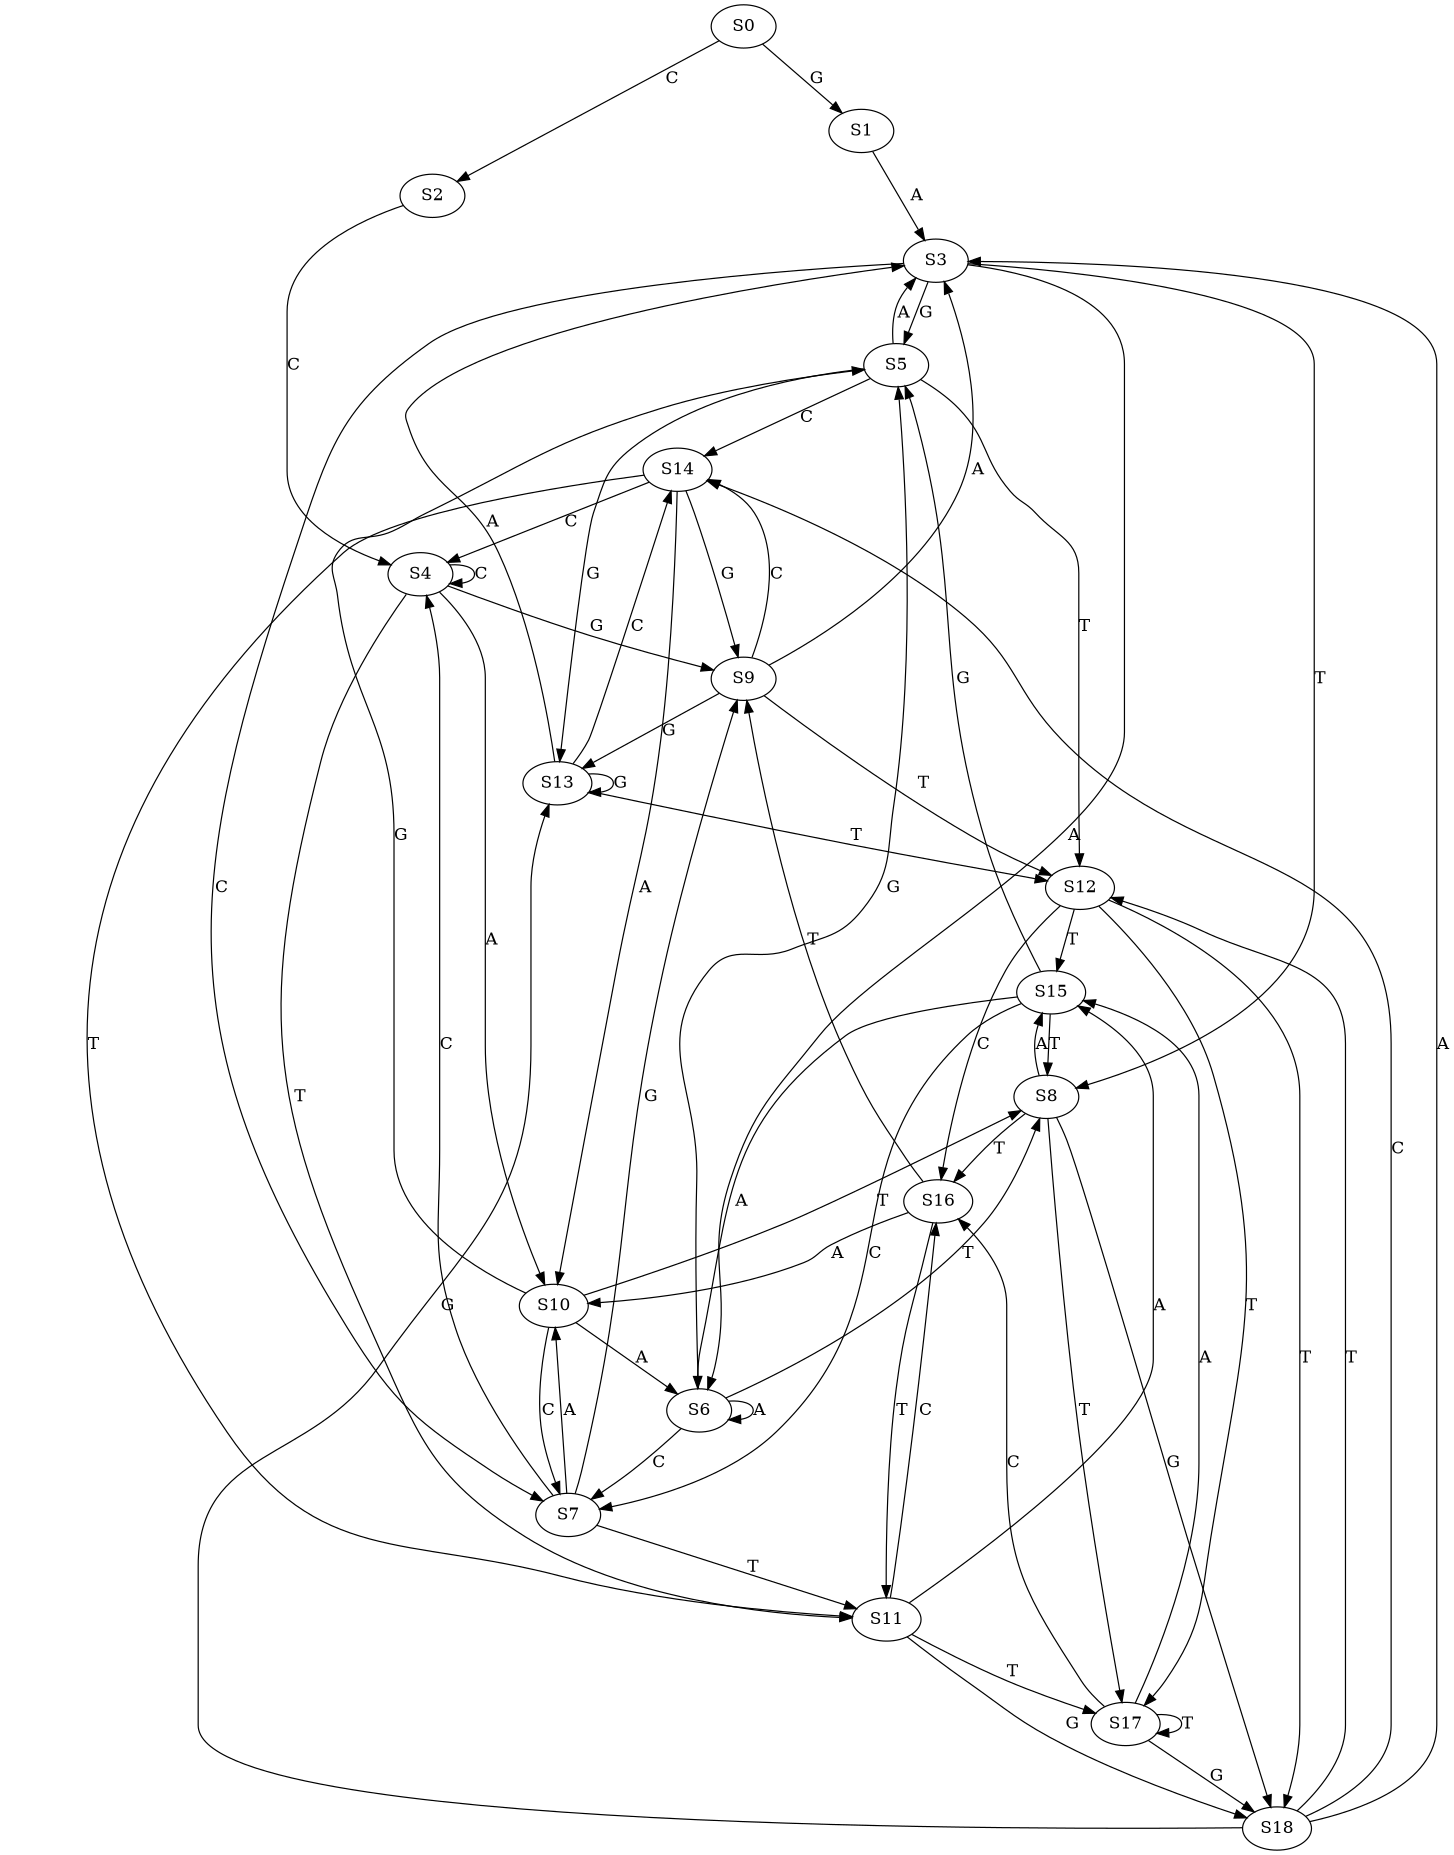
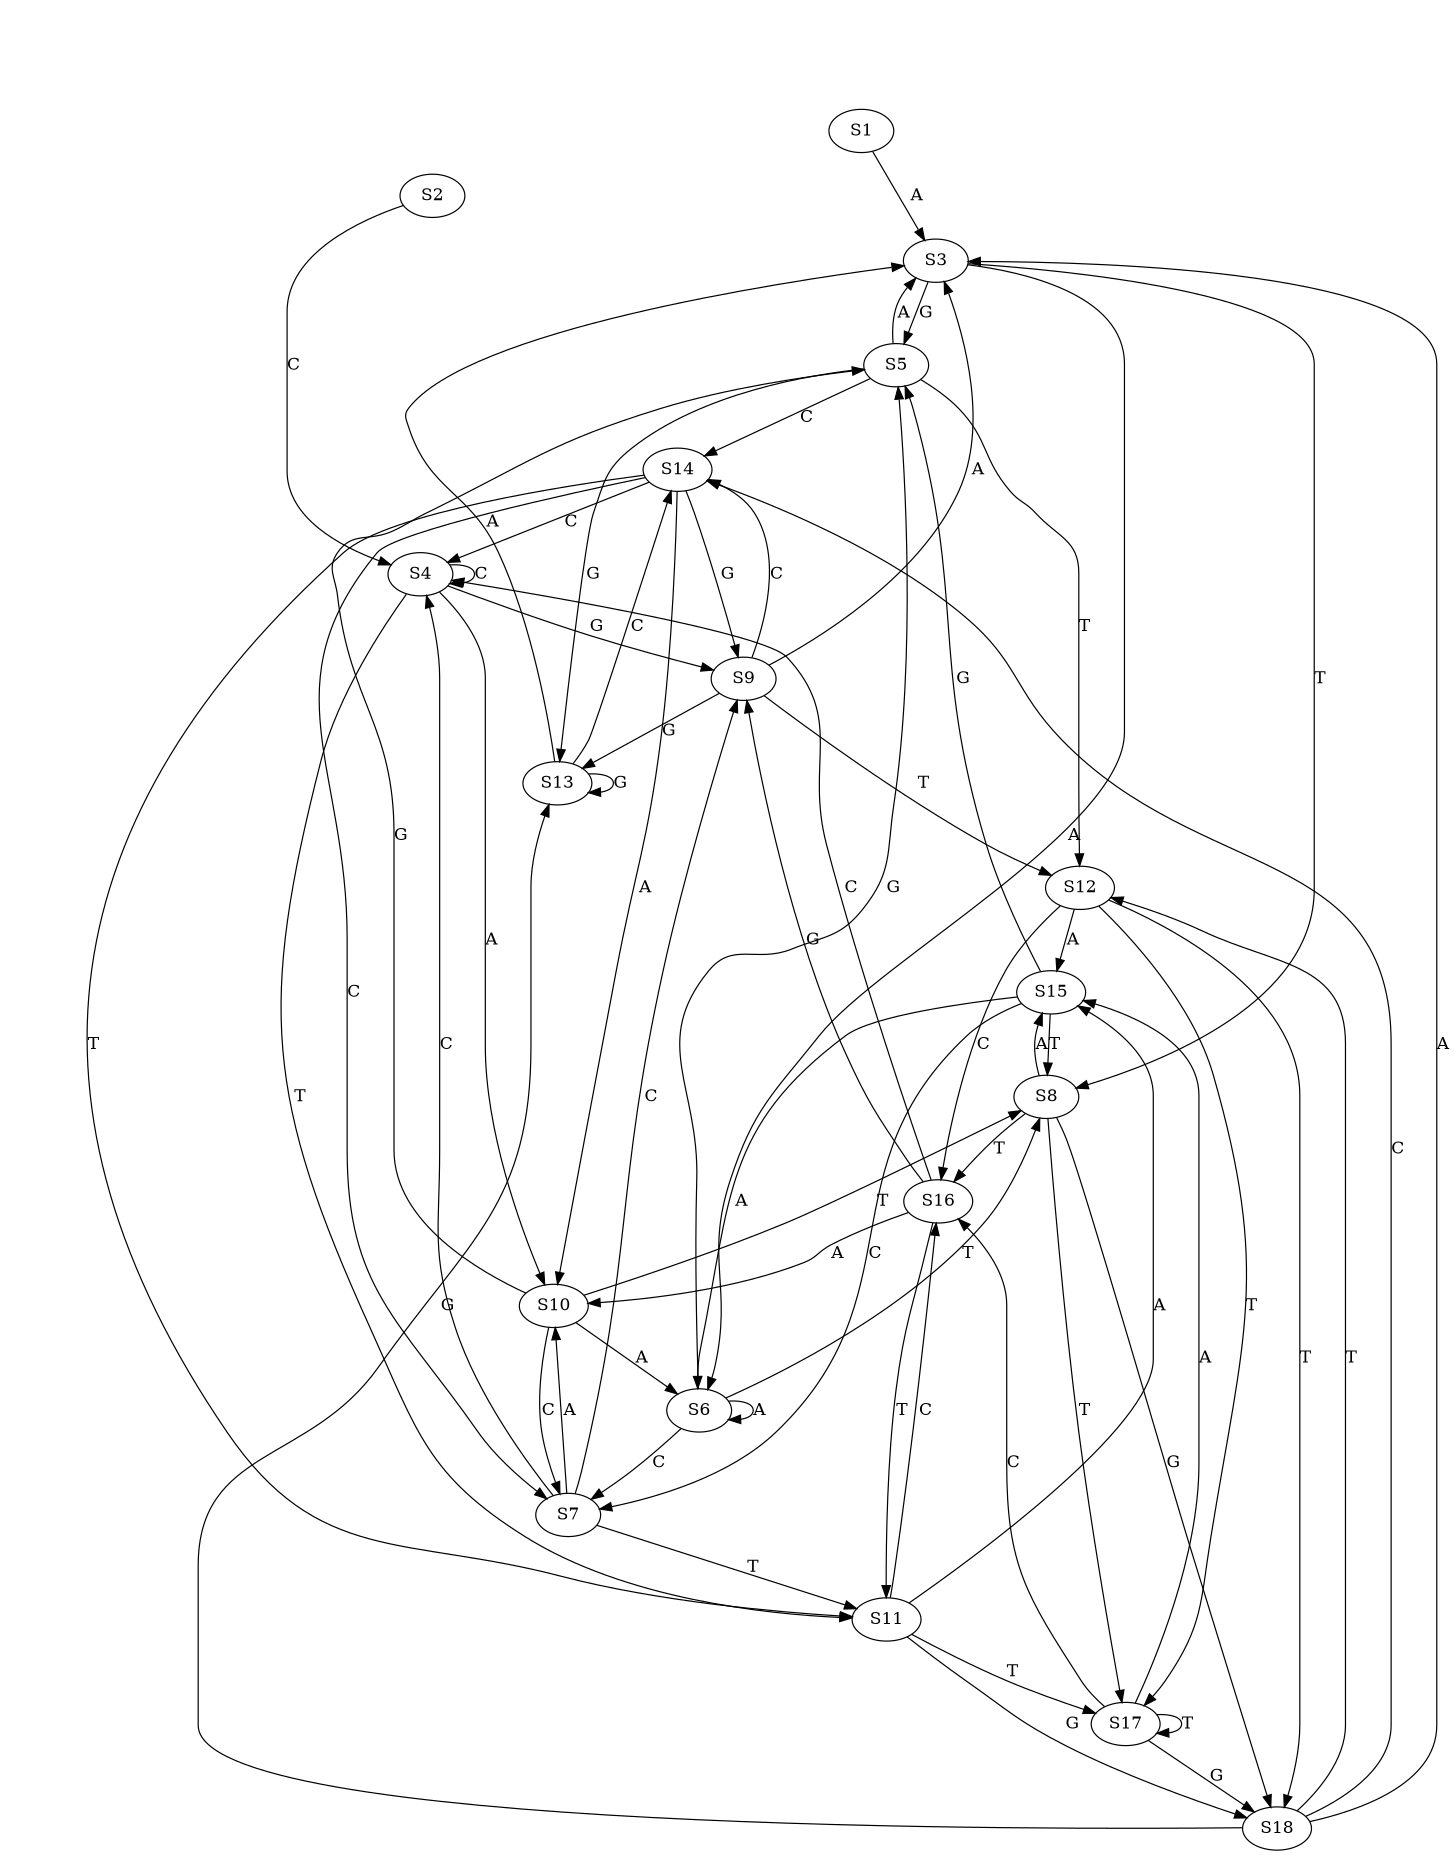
node "S0": removed
edge "S3" -> "S7": now "S14" -> "S7"
edge "S16" -> "S4": added, label "C"
edge "S13" -> "S12": removed, label "T"
edge "S16" -> "S9": label "T" -> "G"
edge "S12" -> "S15": label "T" -> "A"
edge "S7" -> "S9": label "G" -> "C"
